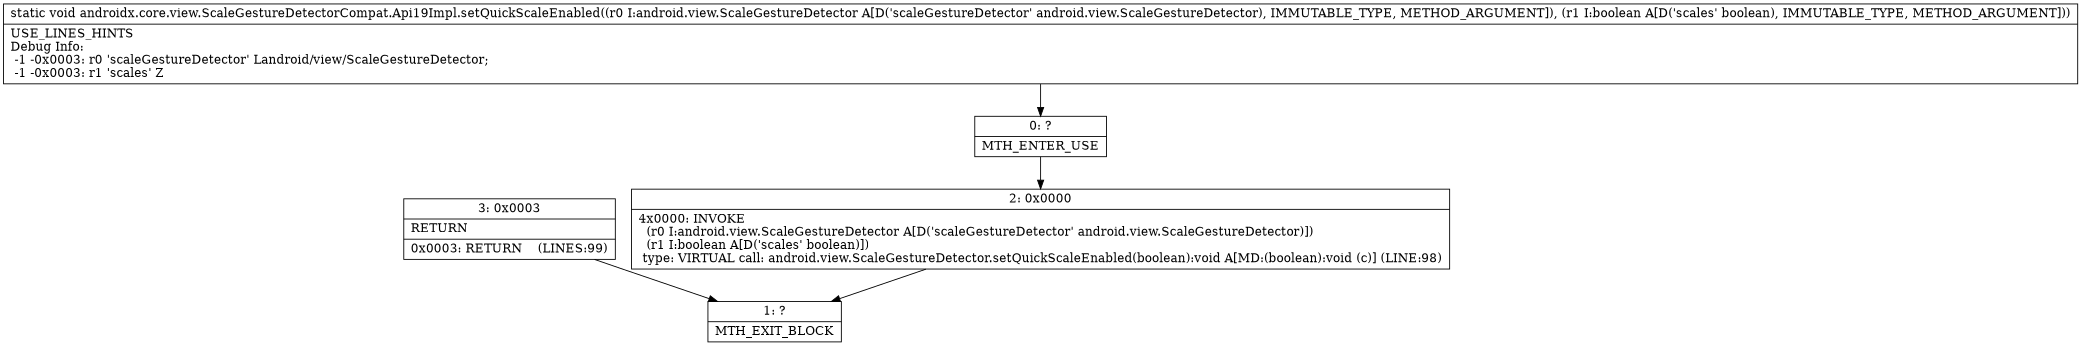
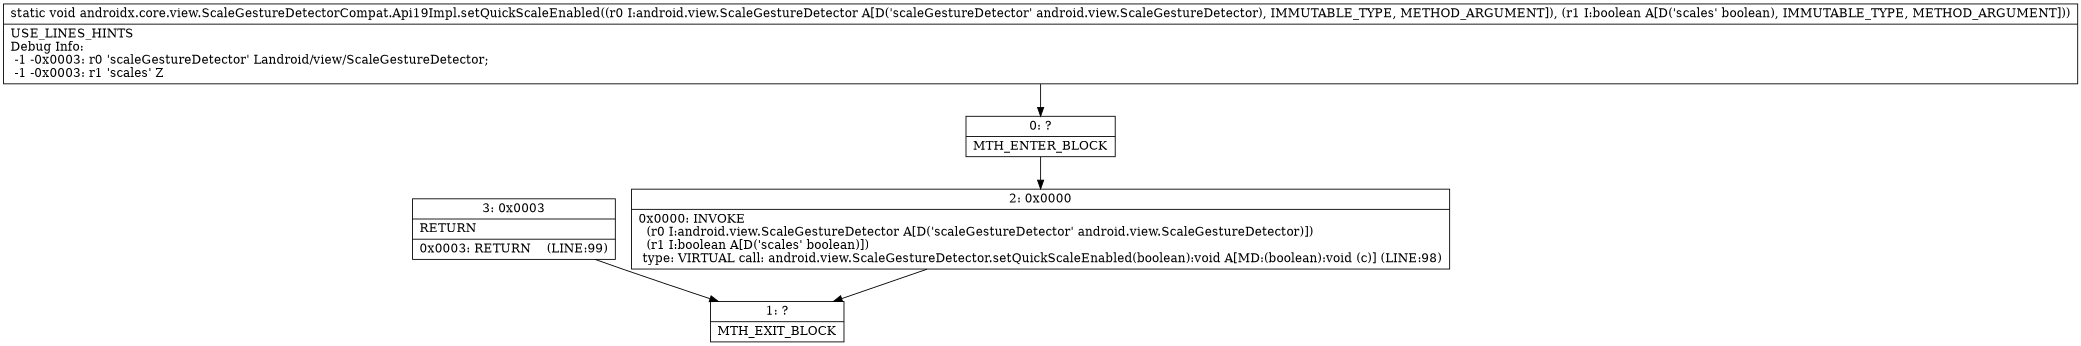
node "0: ?": text "MTH_ENTER_USE" -> "MTH_ENTER_BLOCK"
node "2: 0x0000": text "4x0000: INVOKE" -> "0x0000: INVOKE"
node "3: 0x0003": text "0x0003: RETURN    (LINES:99)" -> "0x0003: RETURN    (LINE:99)"
